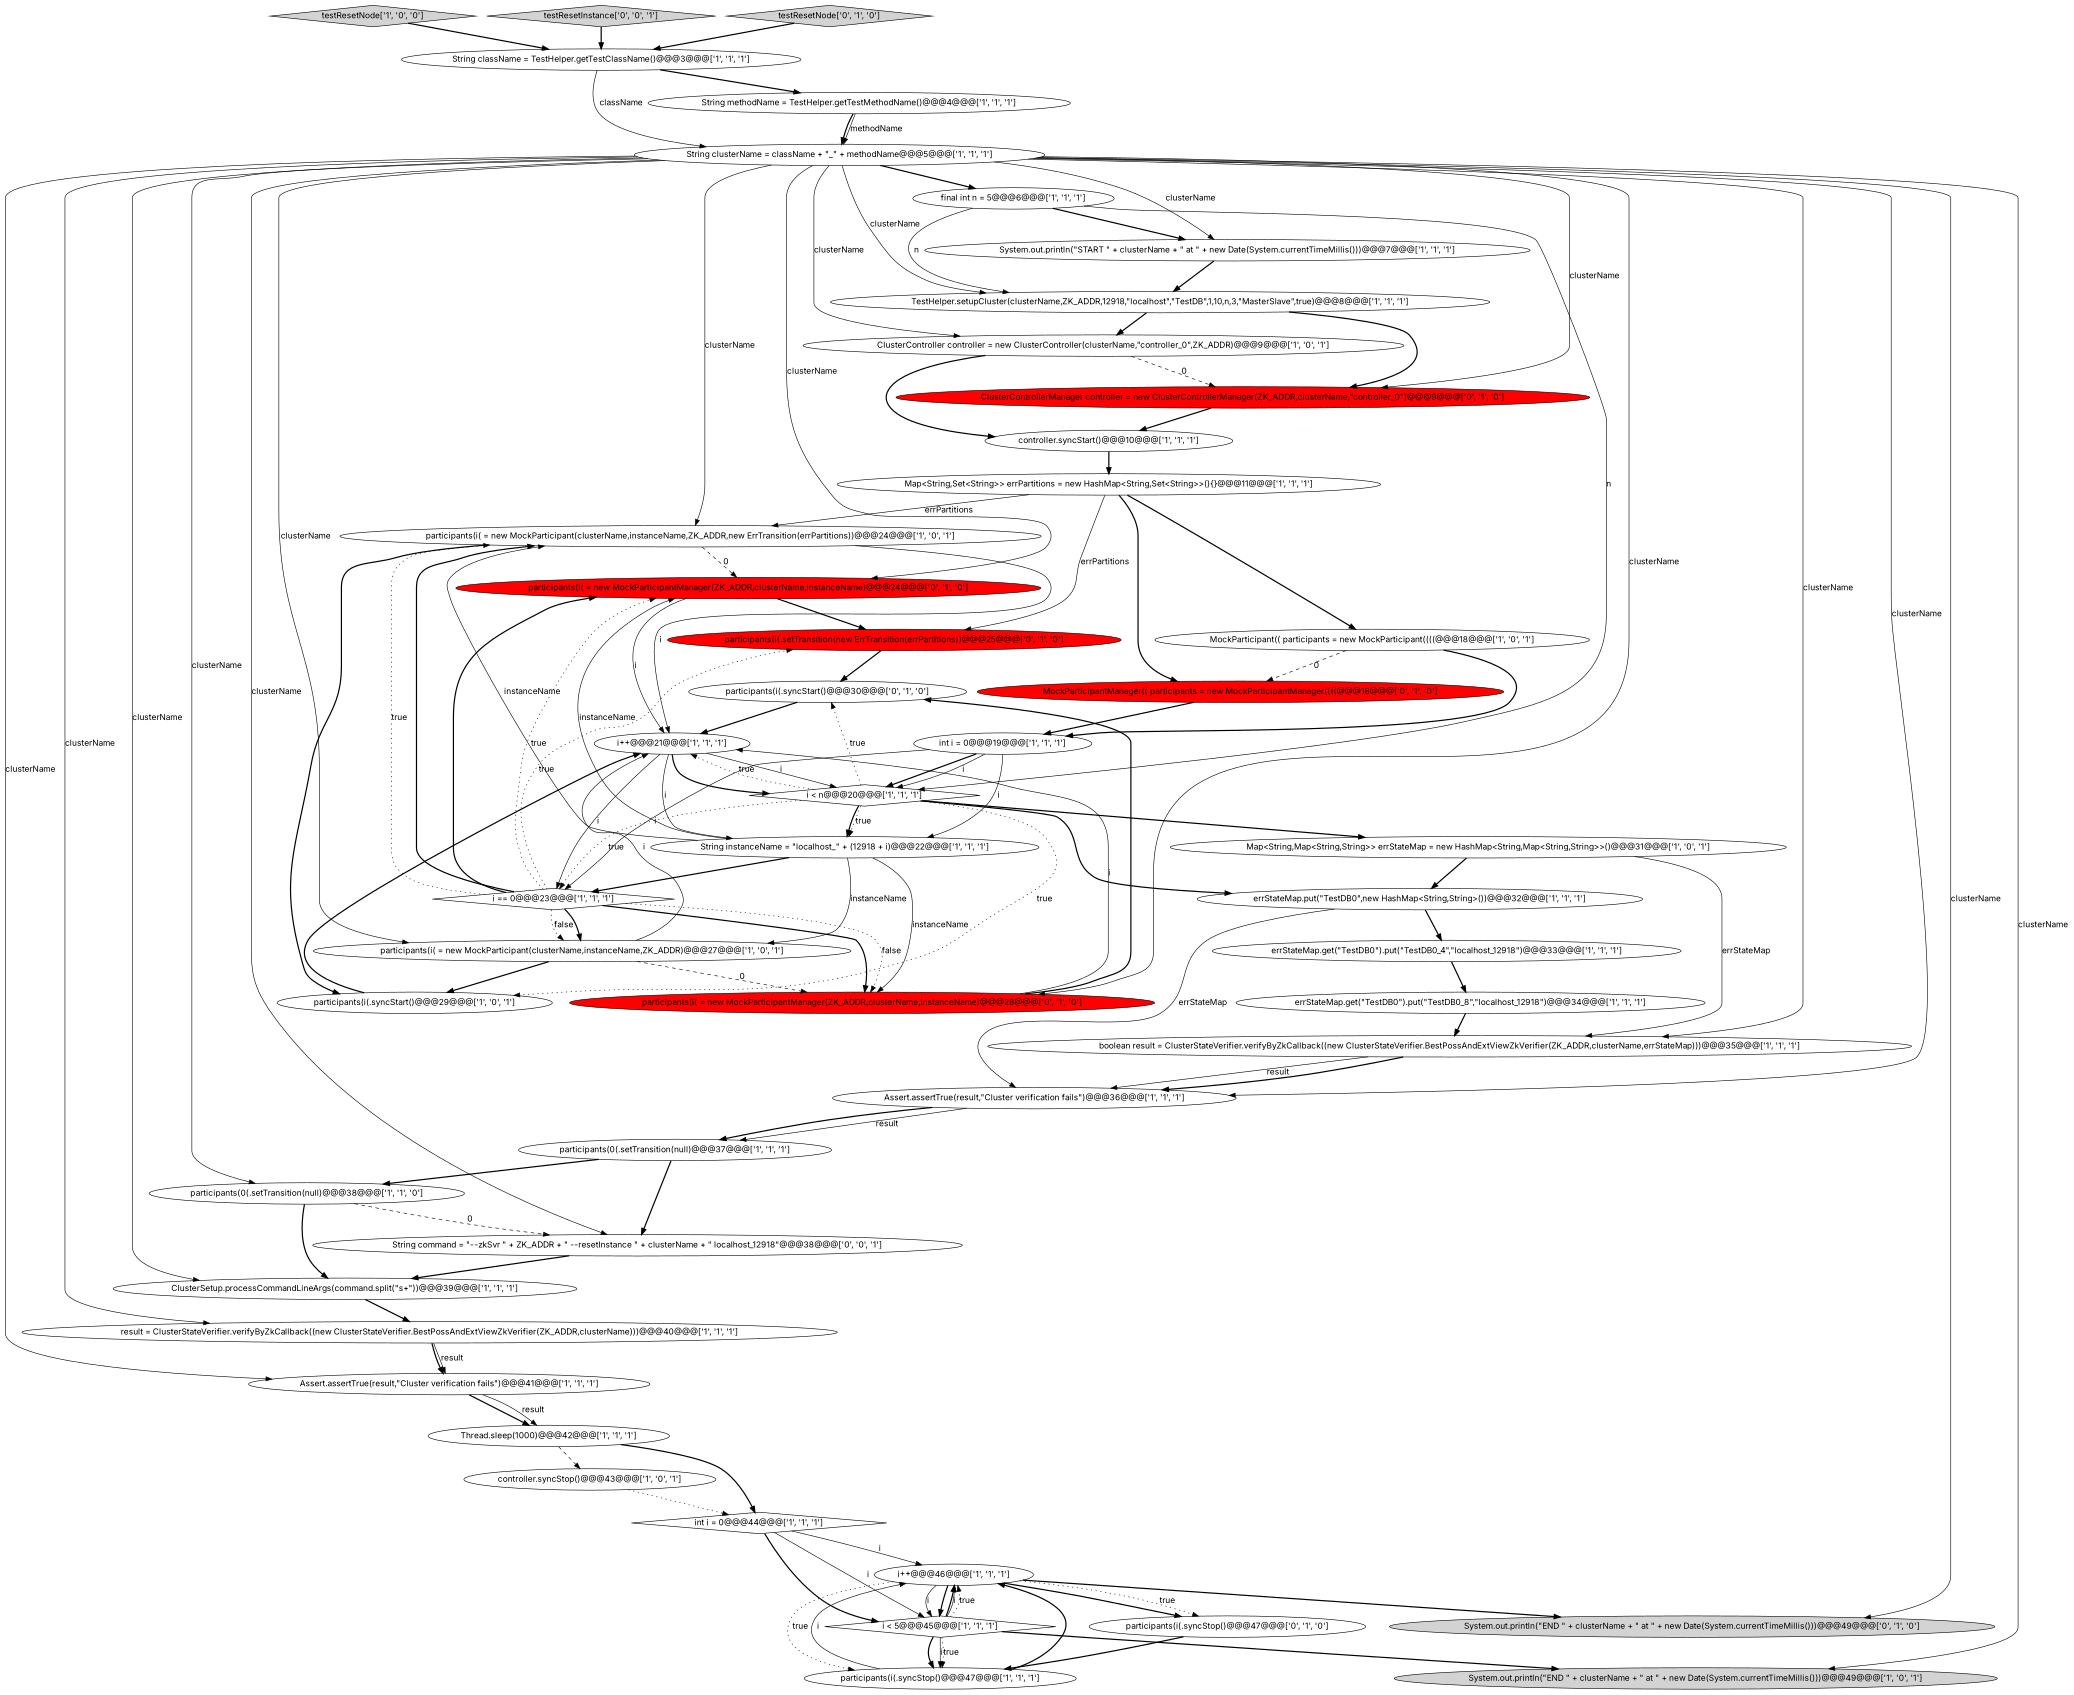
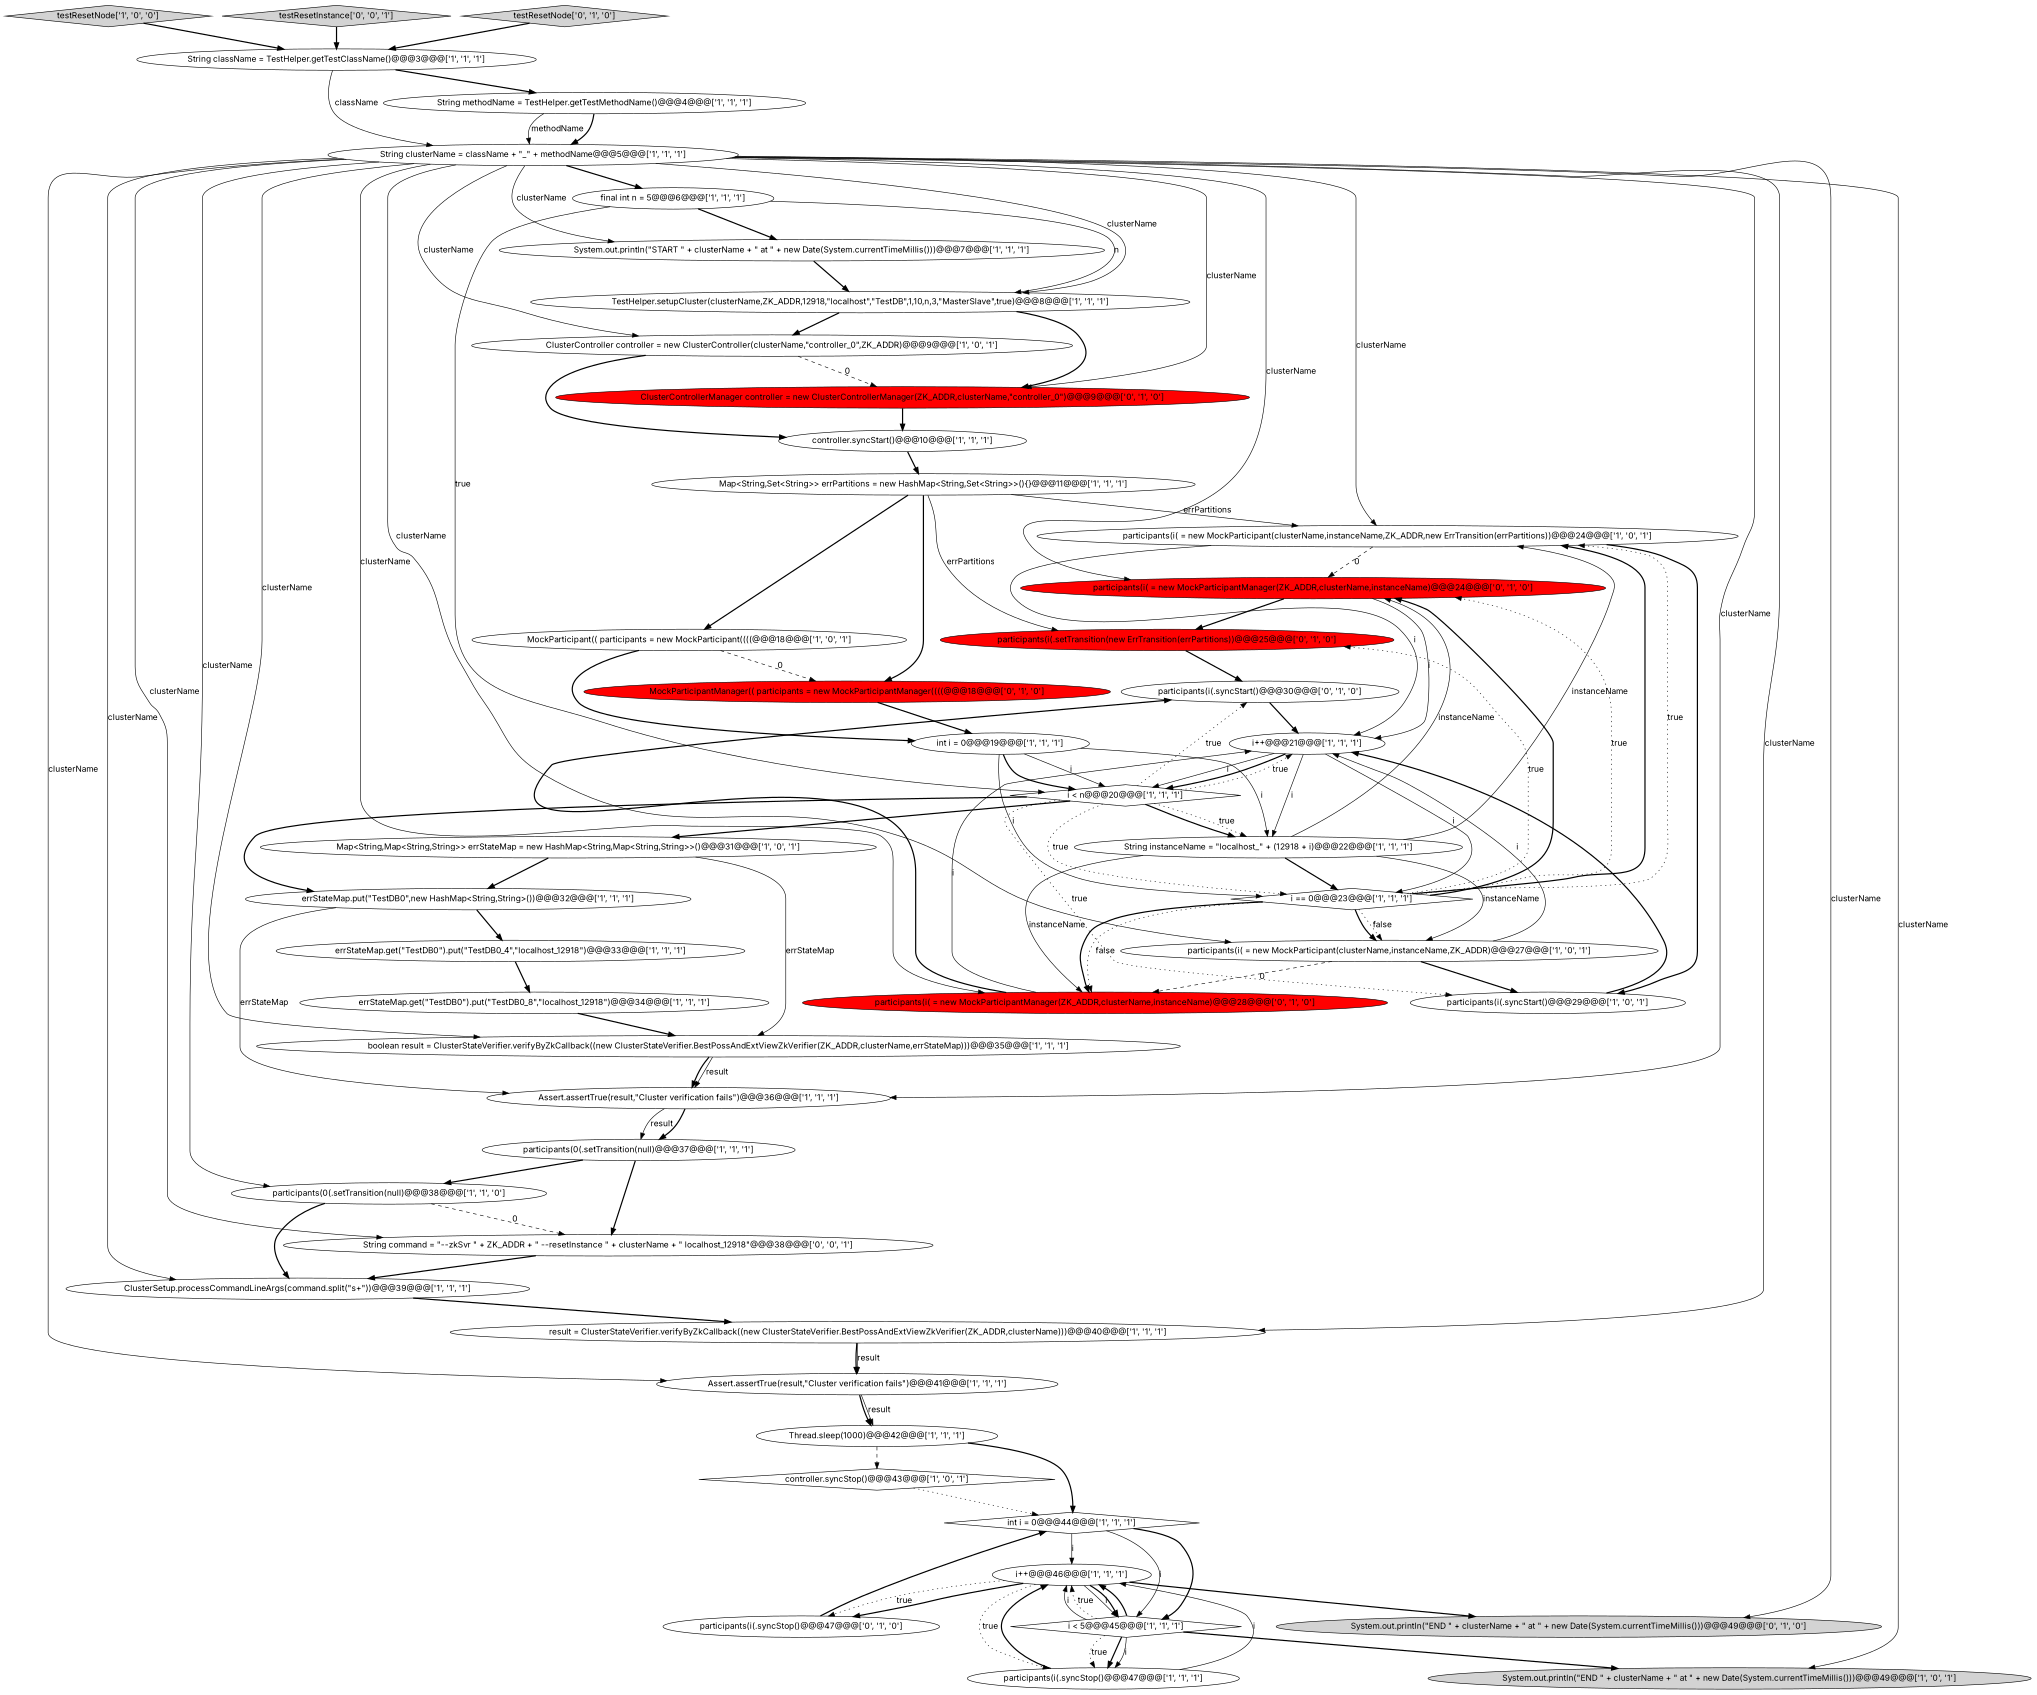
edge "final int n = 5@@@6@@@['1', '1', '1']" -> "i < n@@@20@@@['1', '1', '1']": label "n" -> "true"
node "controller.syncStop()@@@43@@@['1', '0', '1']": shape ellipse -> diamond
edge "participants(i(.syncStop()@@@47@@@['0', '1', '0']" -> "participants(i(.syncStop()@@@47@@@['1', '1', '1']": now "participants(i(.syncStop()@@@47@@@['0', '1', '0']" -> "int i = 0@@@44@@@['1', '1', '1']"
